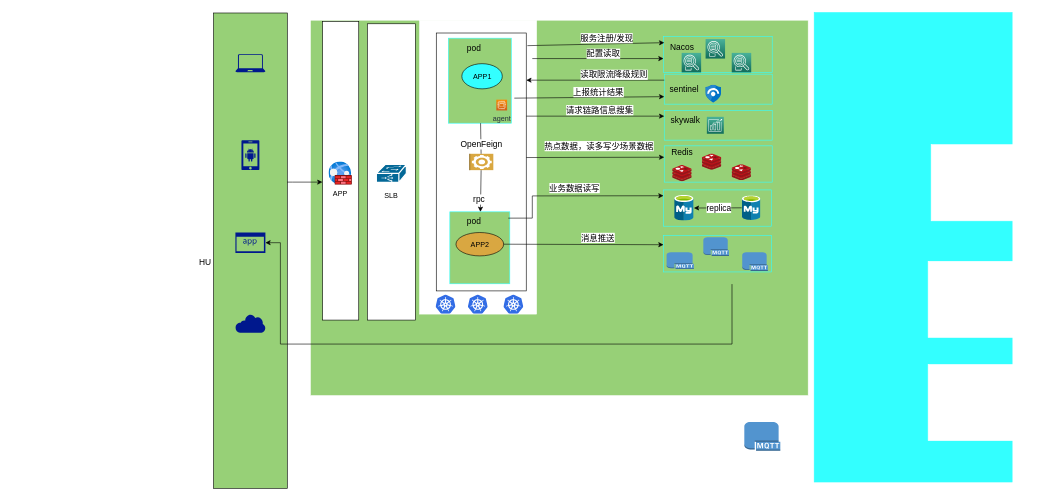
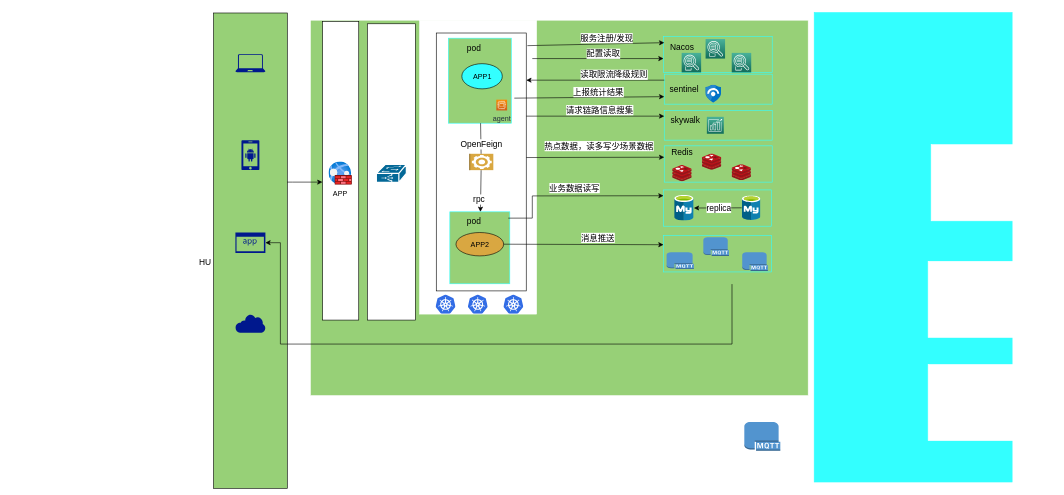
node "SLB": removed
